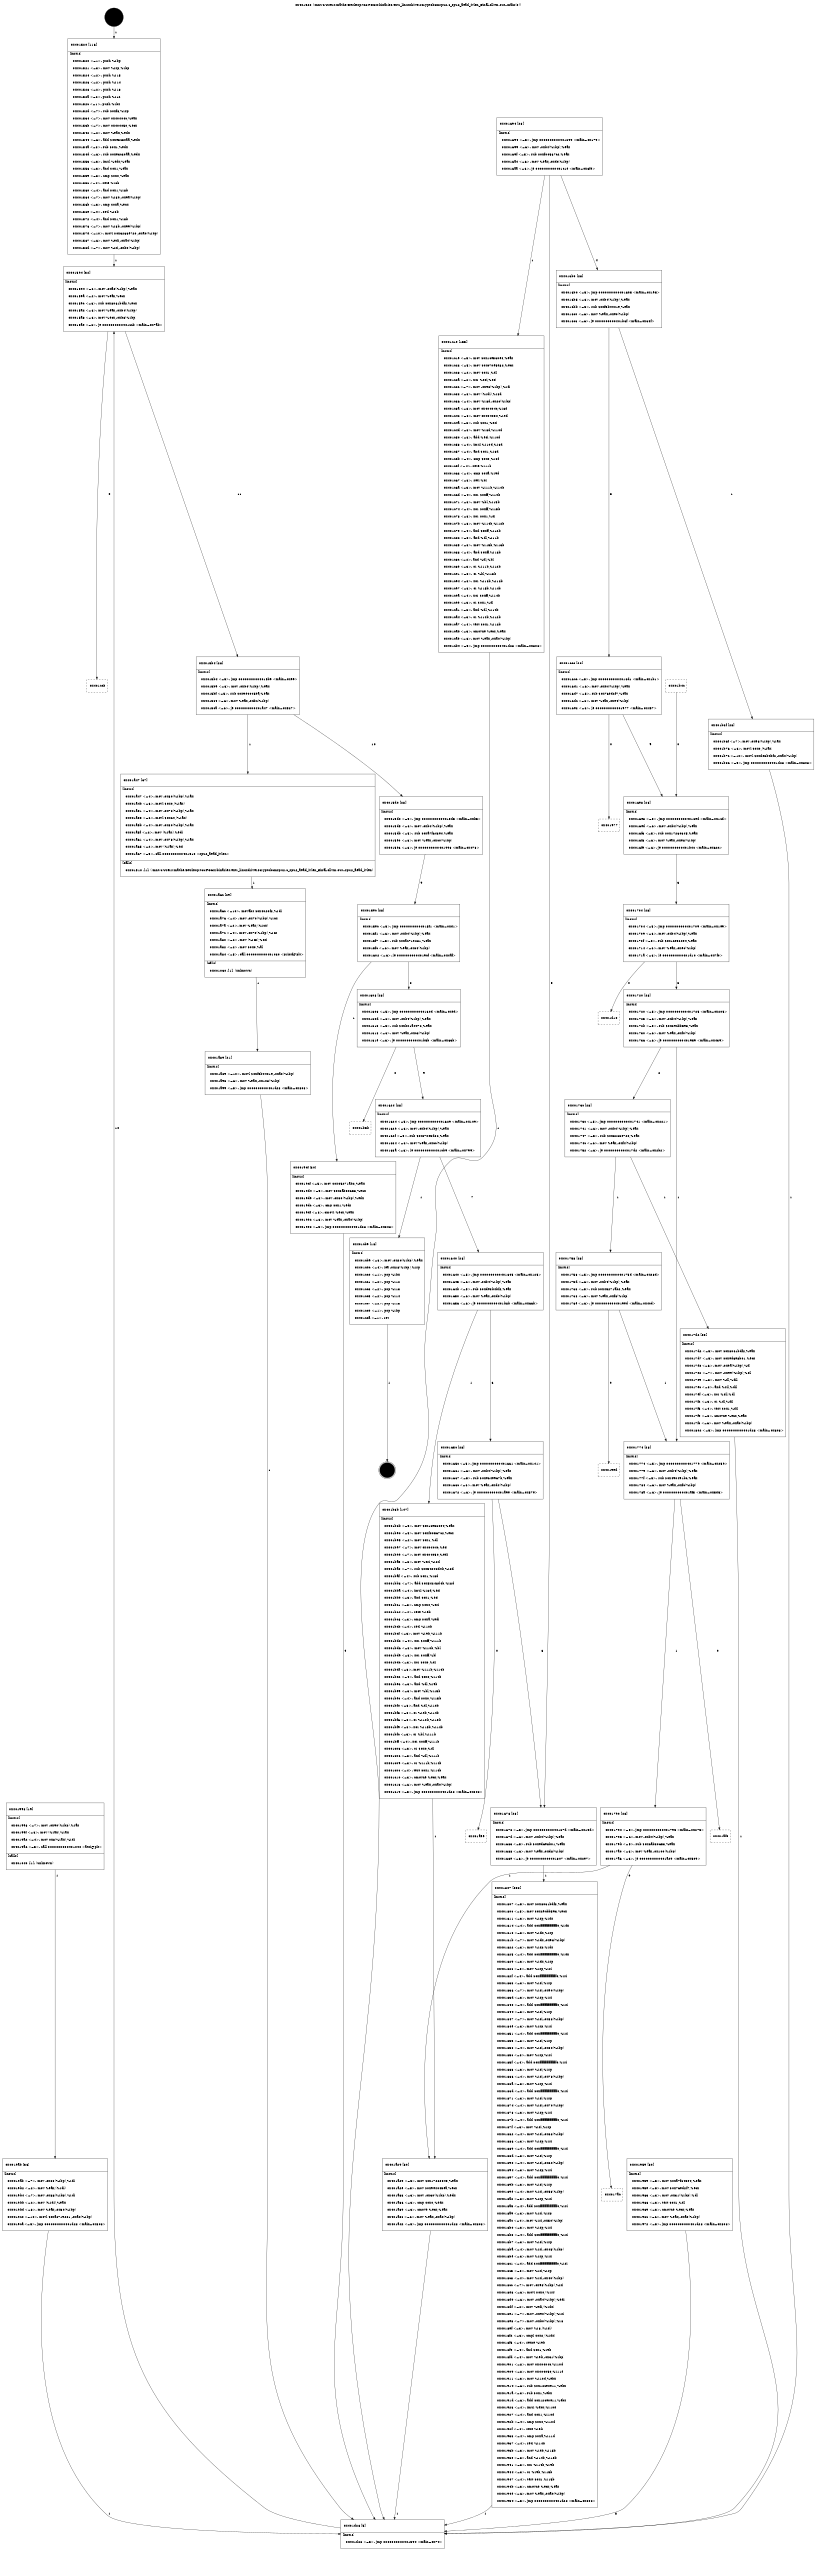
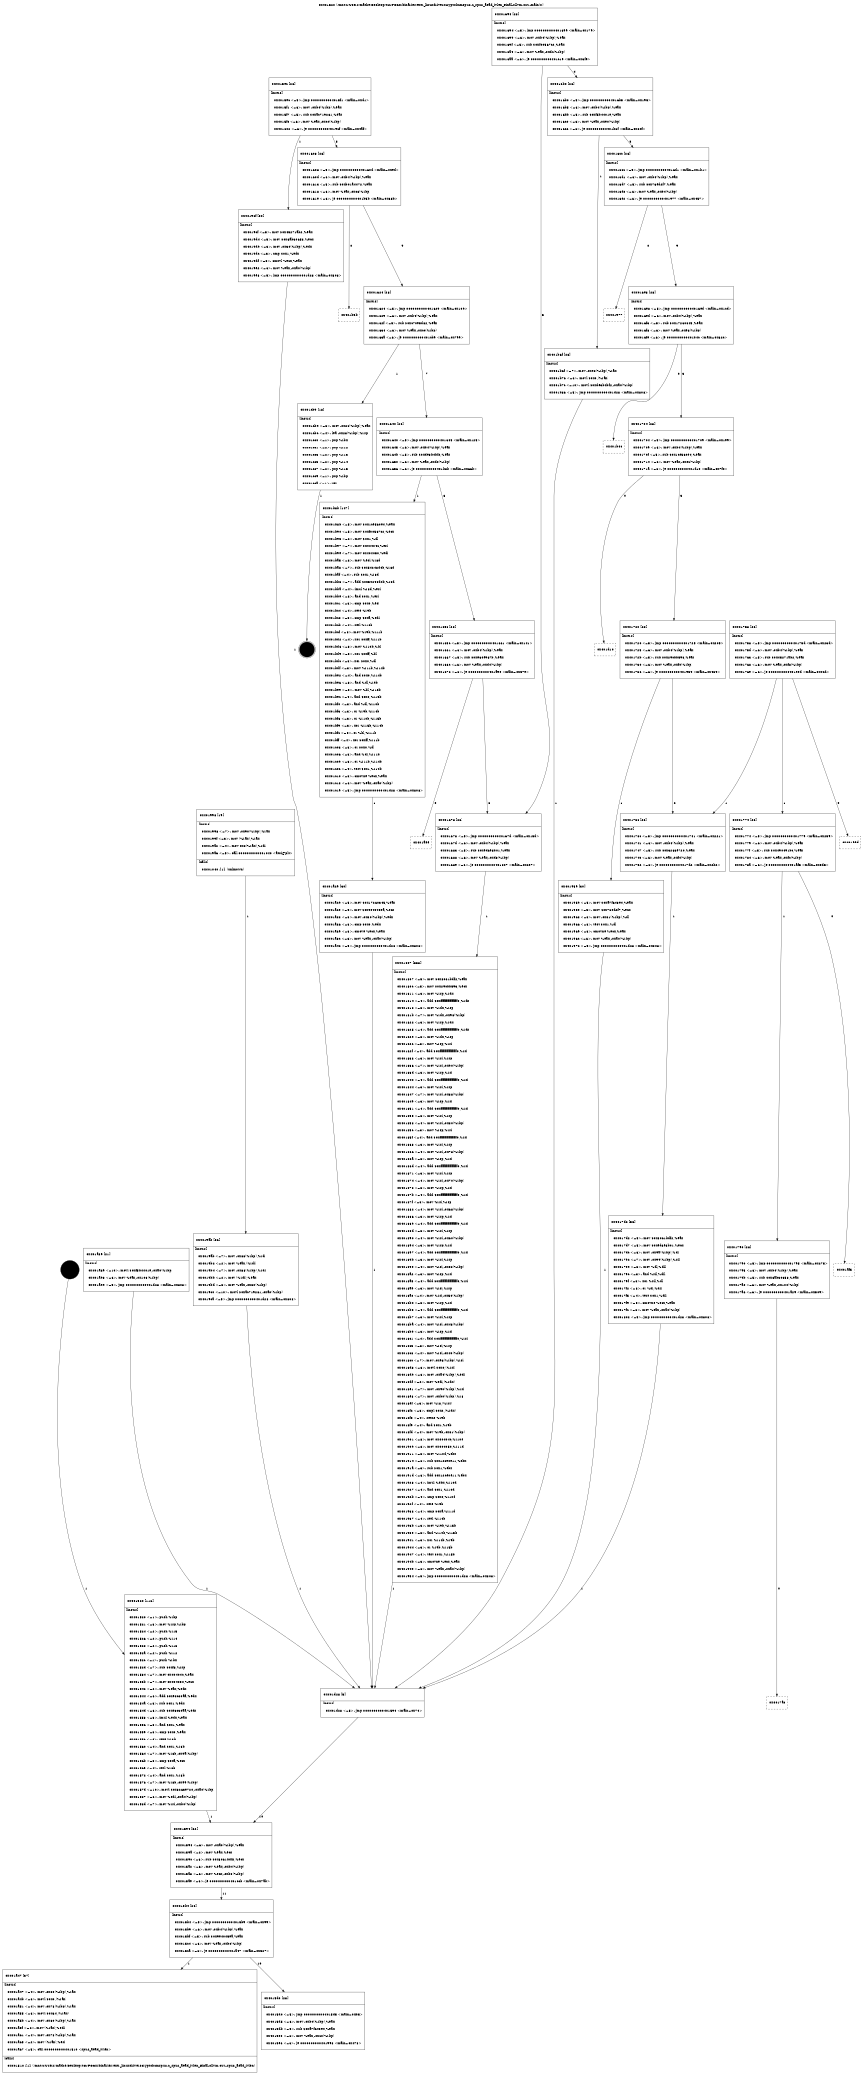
node "0x401c1e [155]": removed
node "0x401ccb": removed
edge "0x401b4c" -> "0x4016e8 [28]": reversed
edge "0x4015d0 [28]" -> "0x4015ec [28]": removed, label "9"
node "0x401a6c [29]": removed
edge "0x40173c [28]" -> "0x401758 [28]": reversed
edge "0x401720 [28]" -> "0x401774 [28]": now "0x401720 [28]" -> "0x401959 [30]"
edge "0x4019cf [30]" -> "0x401d28 [5]": label " 4" -> " 1"
edge "0x401790 [28]" -> "0x401a29 [30]": removed, label "1"
edge "0x401959 [30]" -> "0x401d28 [5]": label " 8" -> " 1"
